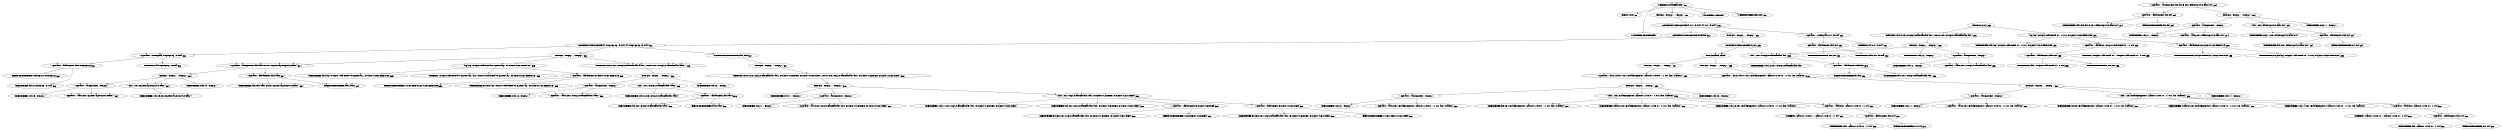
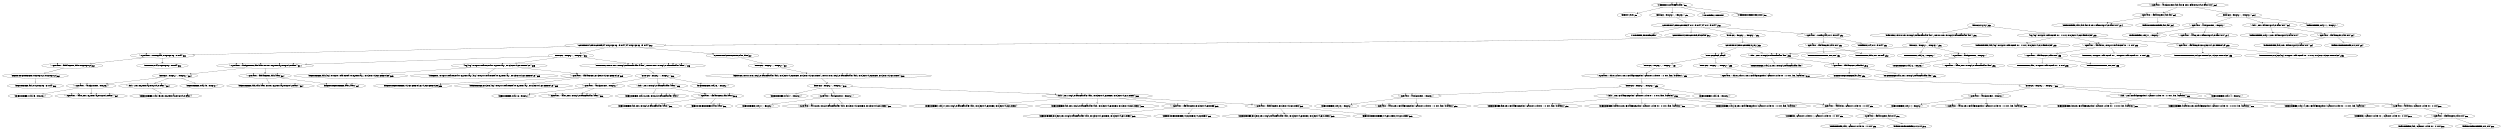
edge "(METHOD,createHandler)" -> "(MODIFIER,PROTECTED)": now "(CONTROL_STRUCTURE,if (out != null),if (out != null))" -> "(MODIFIER,PROTECTED)"
edge "(<operator>.fieldAccess,this.outputprop)" -> "(IDENTIFIER,this,outputprop != null)": now "(FIELD_IDENTIFIER,outputprop,outputprop)" -> "(IDENTIFIER,this,outputprop != null)"
